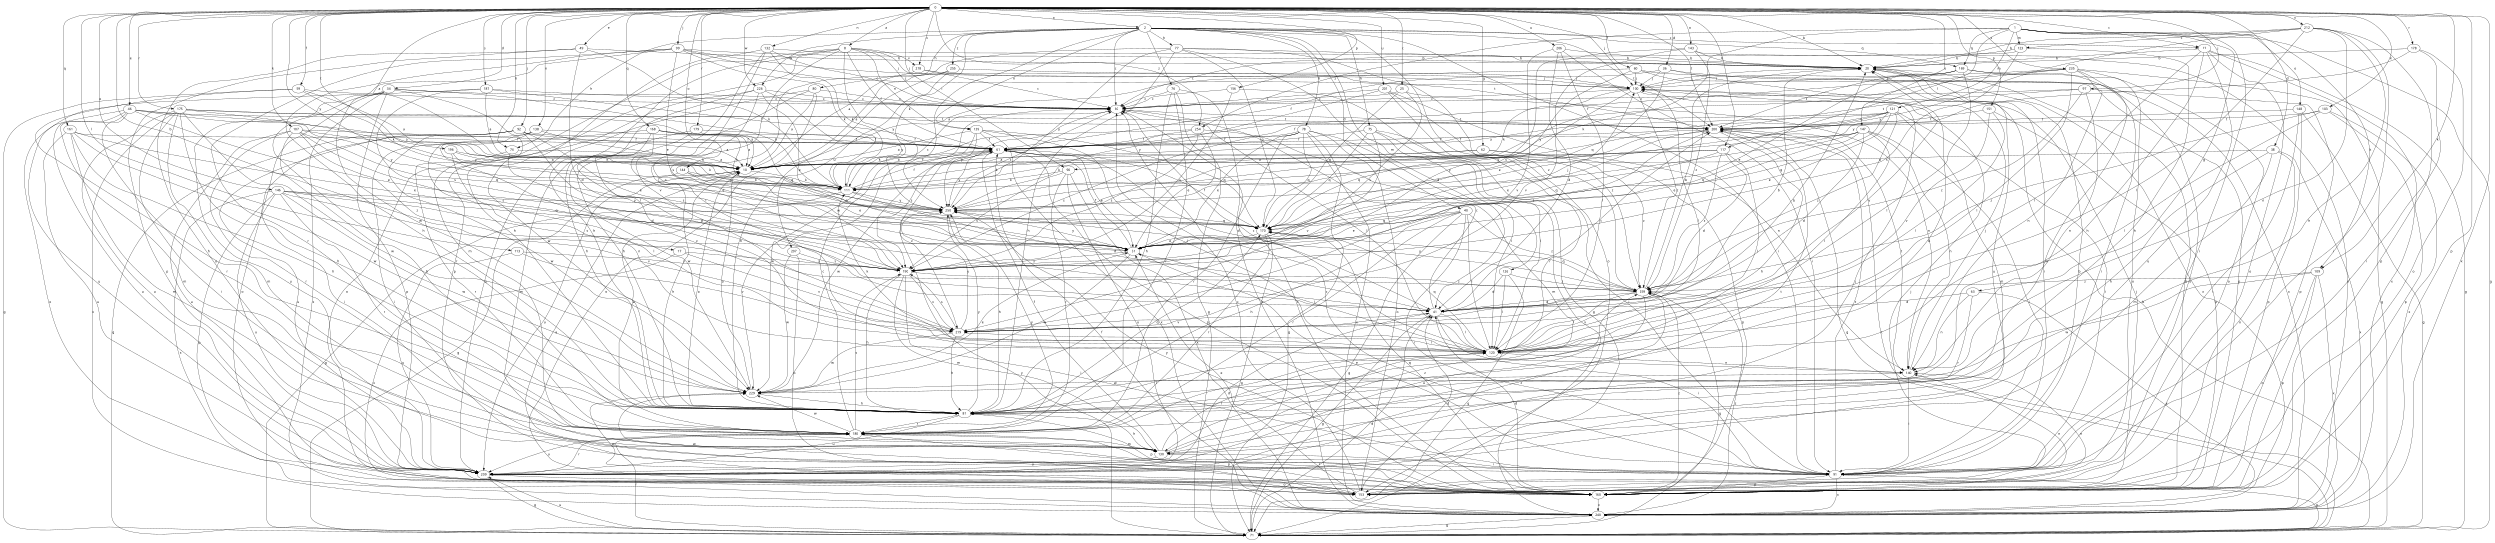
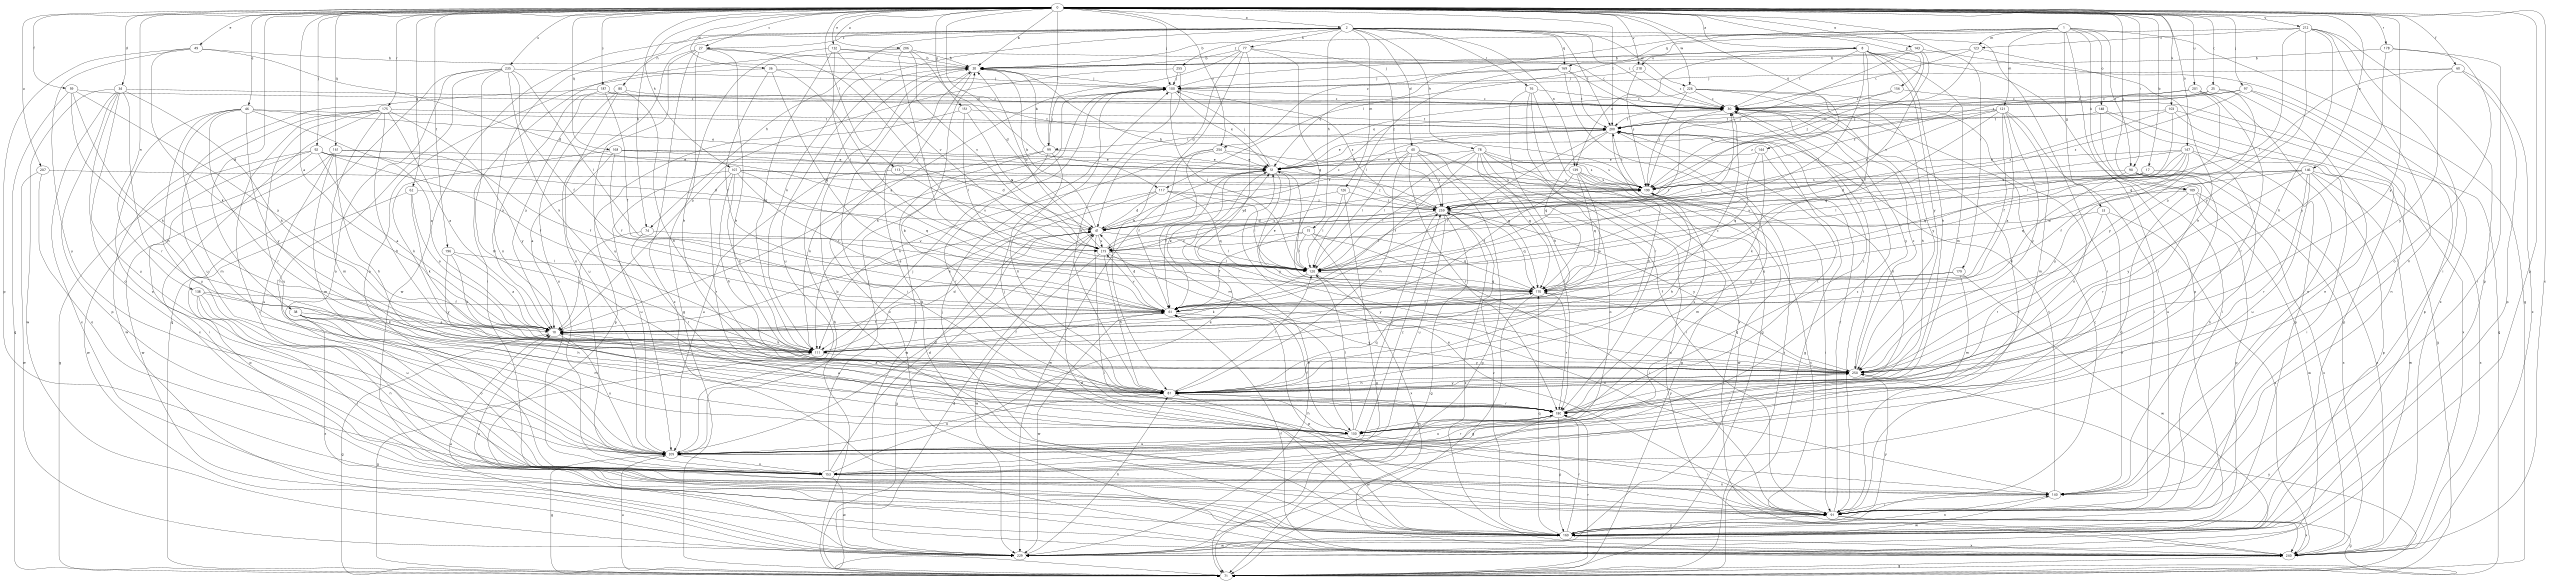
edge "99" -> "200": reversed
edge "255" -> "207": now "0" -> "207"
